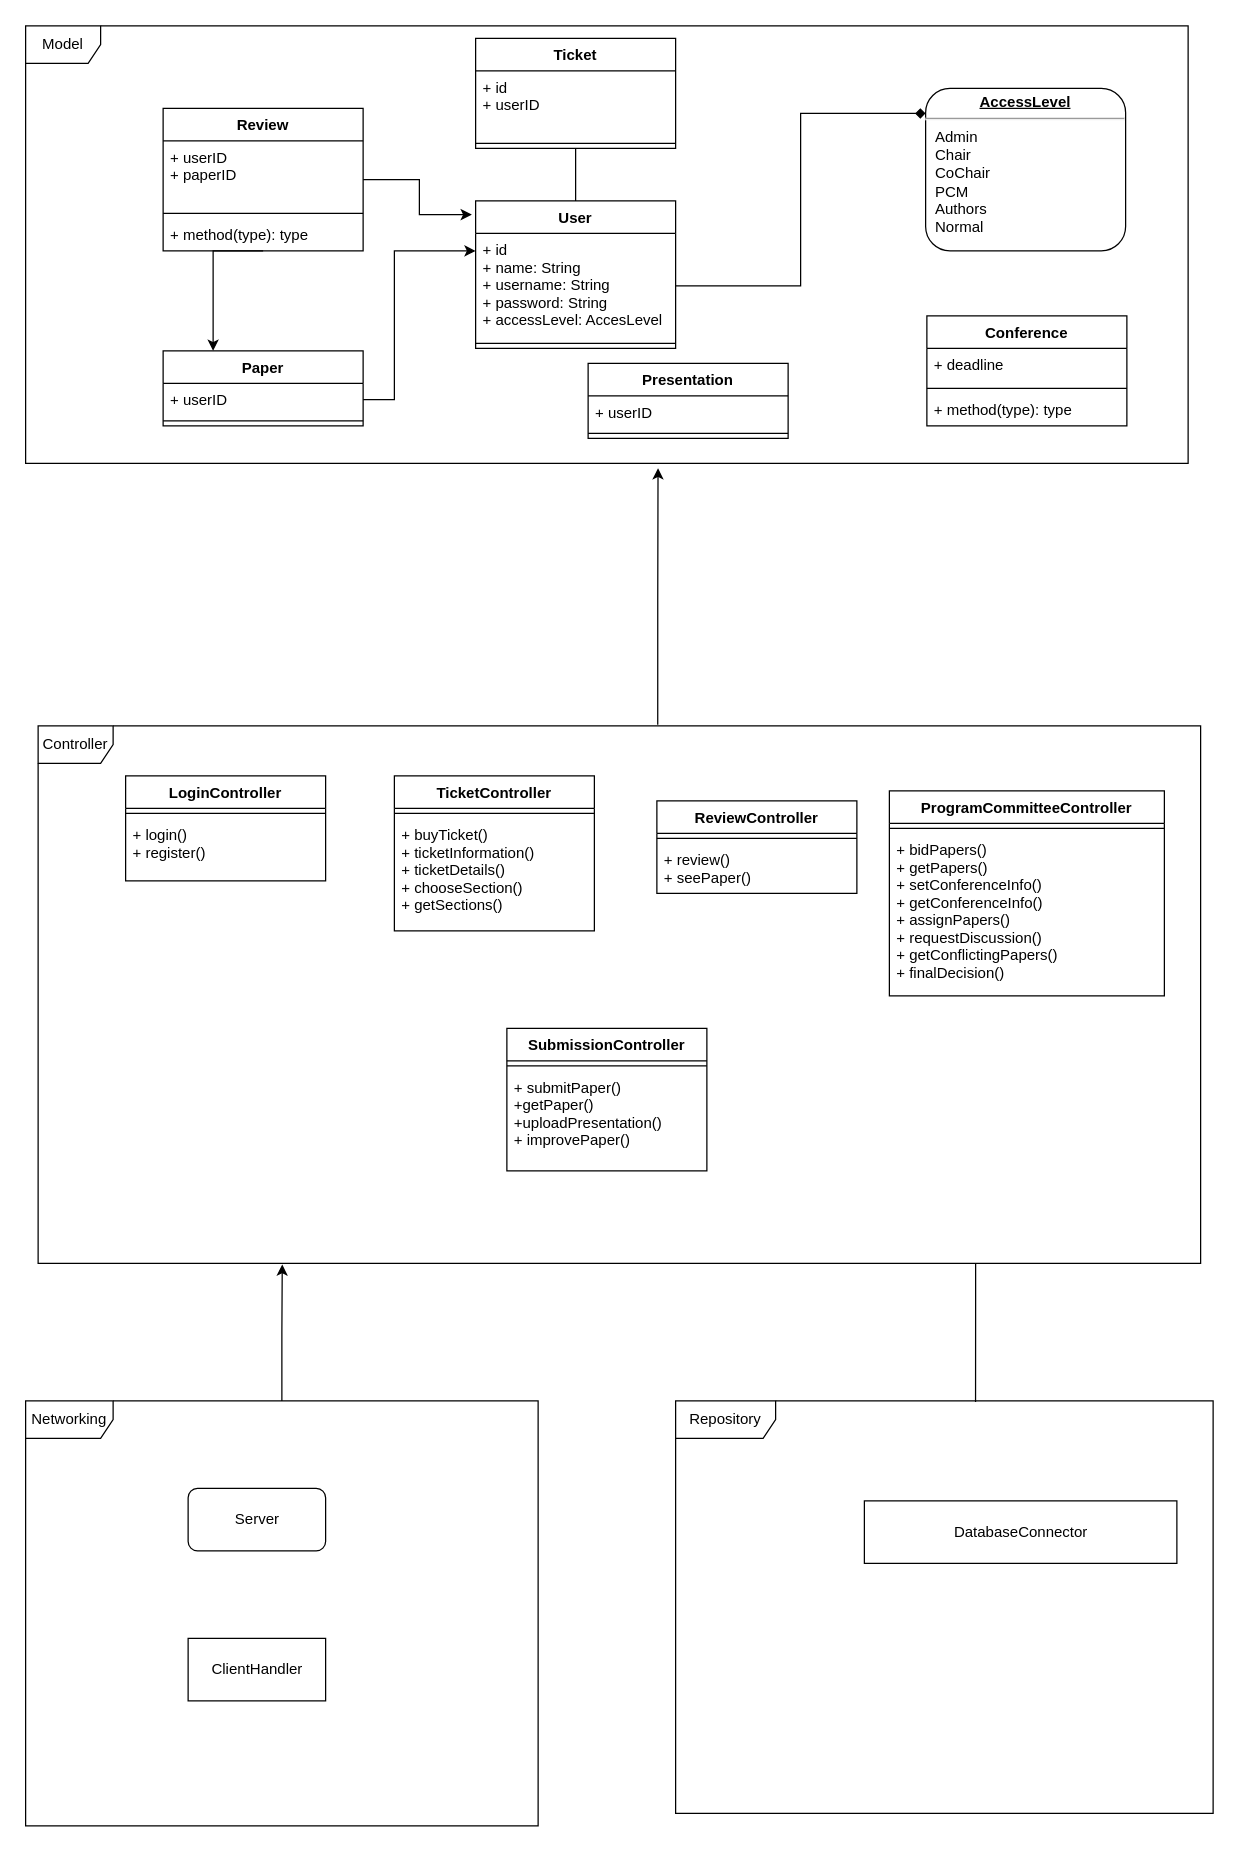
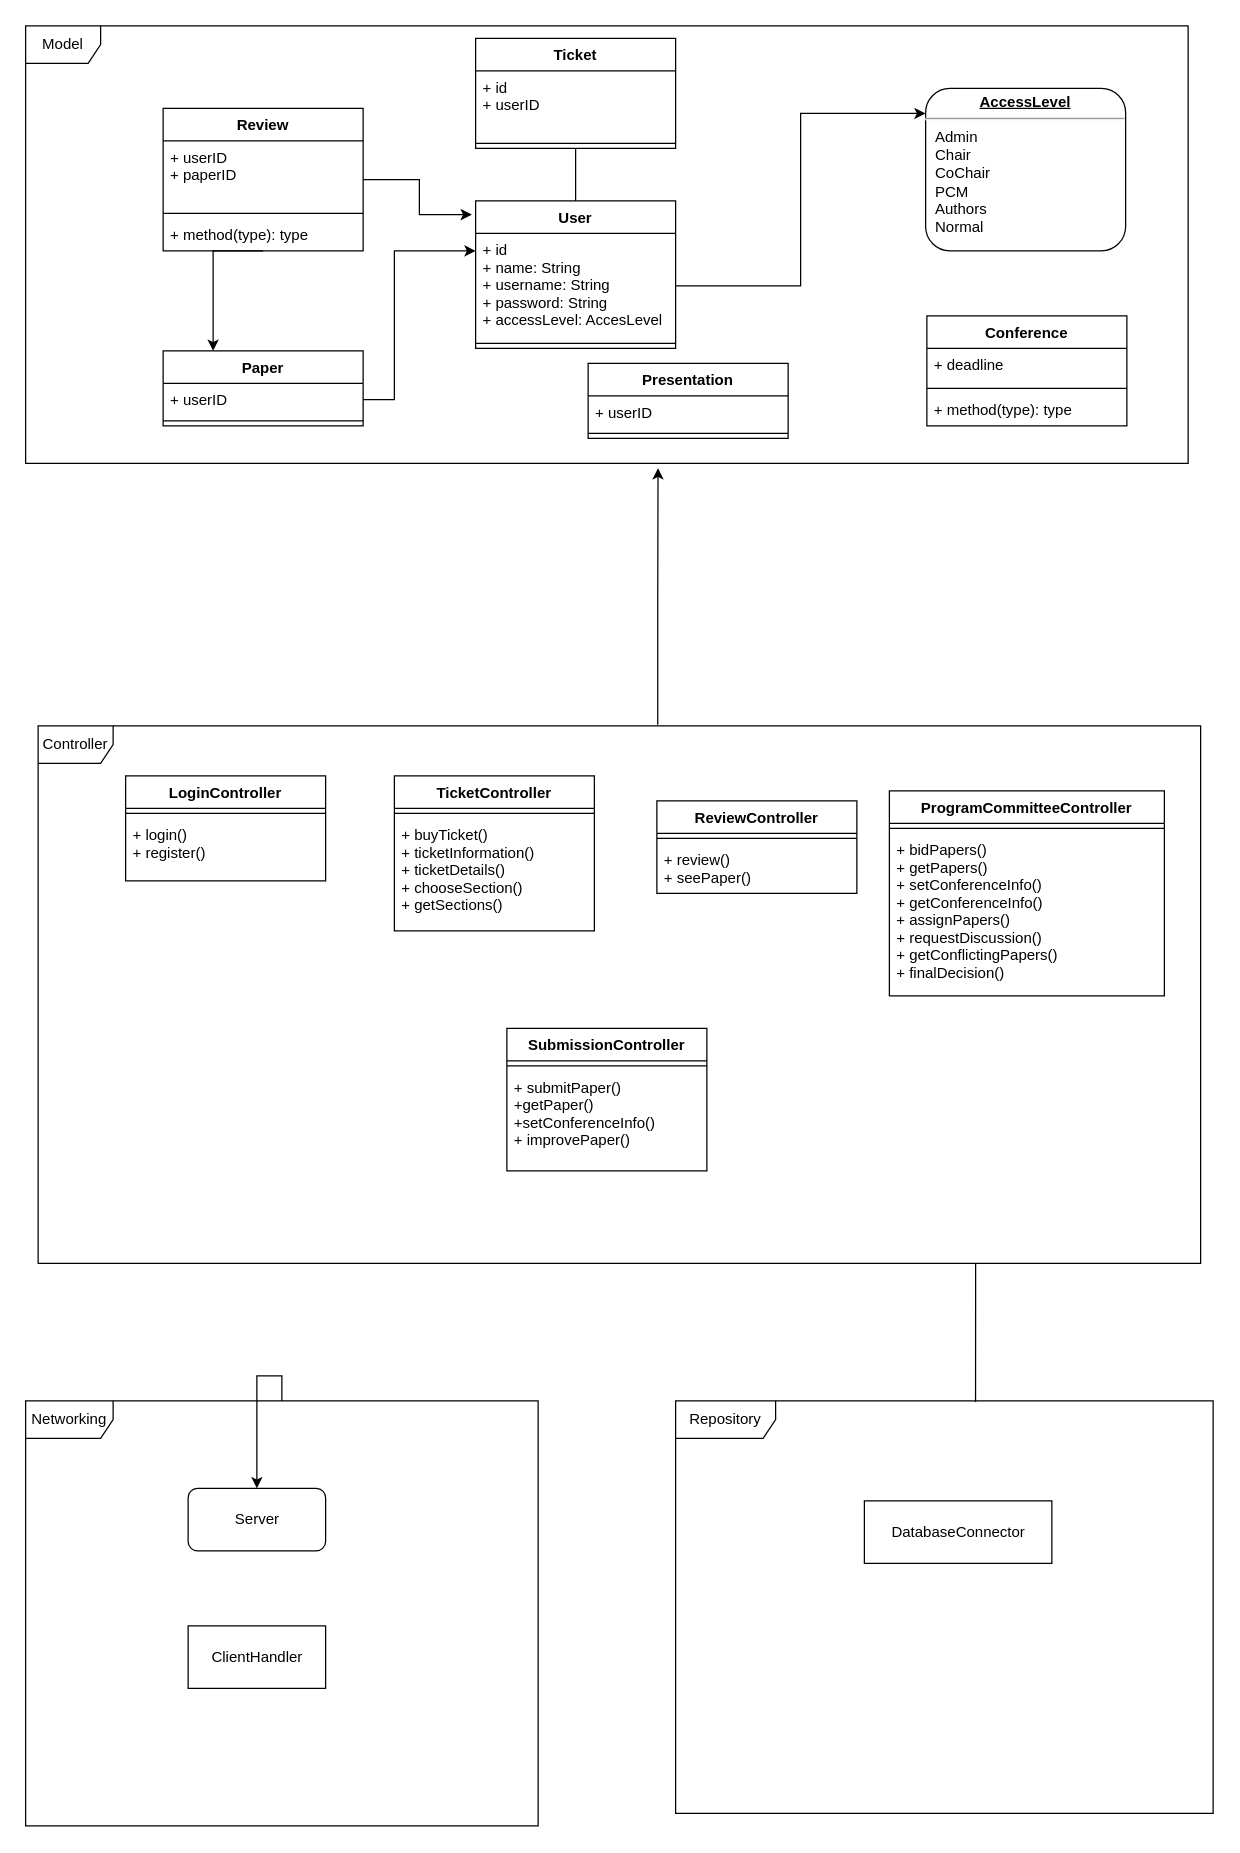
edge "+ id + name: String + username: String + password: String + accessLevel: AccesLevel" -> "AccessLevel Admin Chair CoChair PCM Authors Normal": arrowhead diamond -> classic
node "+ submitPaper() +getPaper() +uploadPresentation() + improvePaper()": label "+ submitPaper() +getPaper() +uploadPresentation() + improvePaper()" -> "+ submitPaper() +getPaper() +setConferenceInfo() + improvePaper()"
edge "Networking" -> "Controller": now "Networking" -> "Server"
node "DatabaseConnector": size 313x63 -> 188x63
node "ClientHandler": moved (257, 1669) -> (257, 1657)
